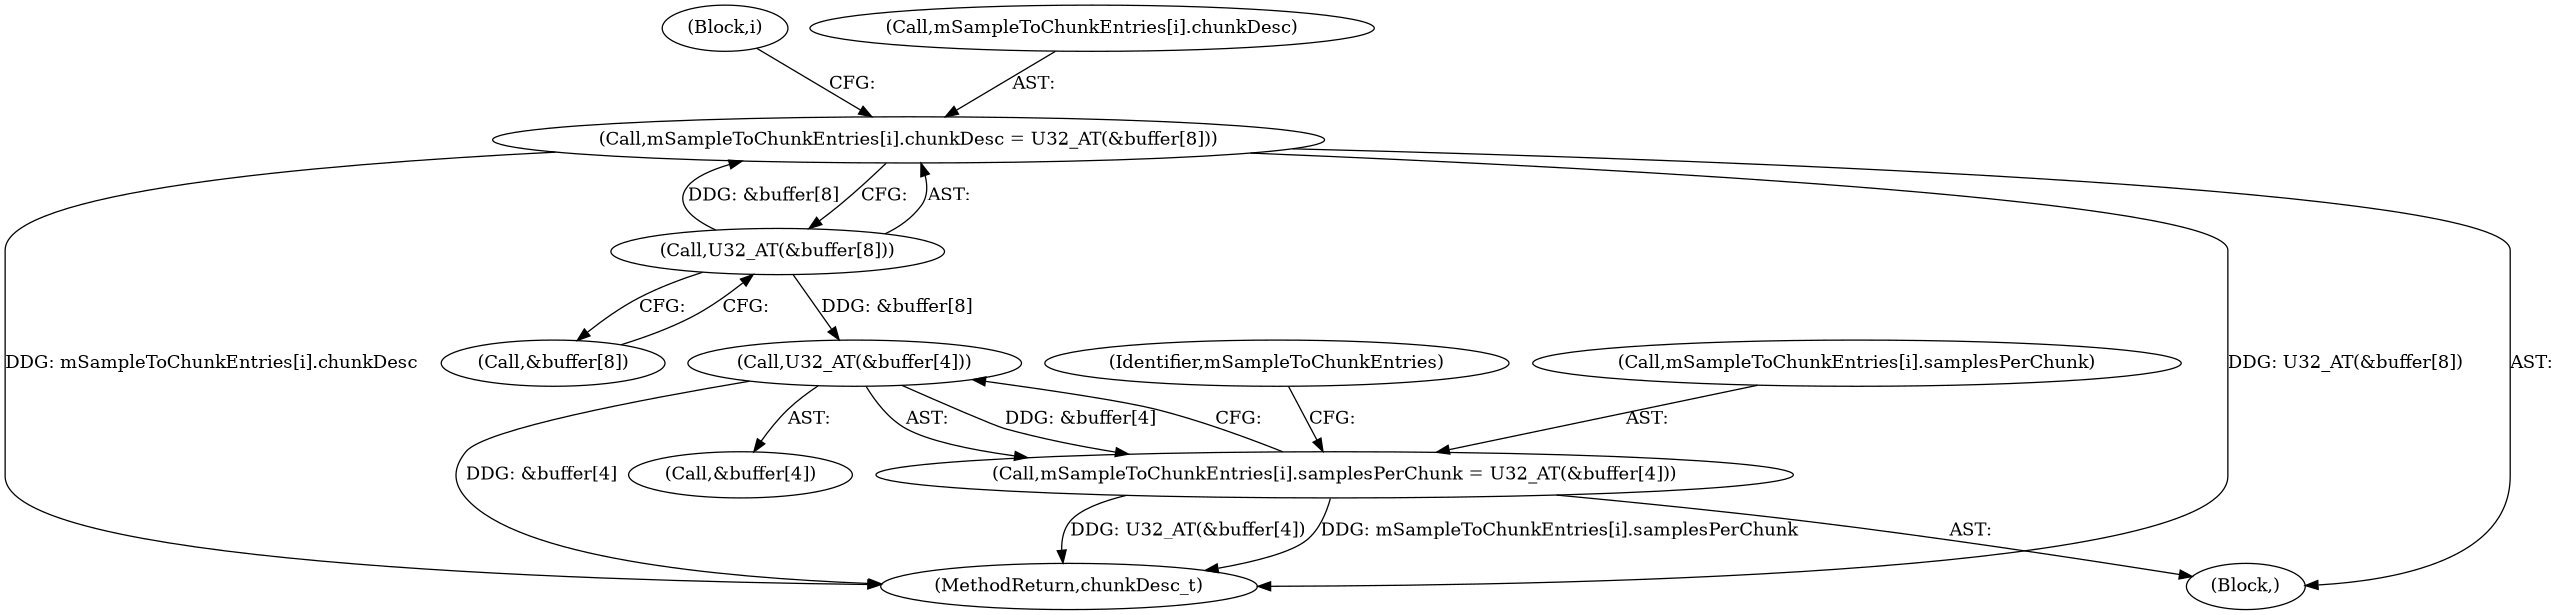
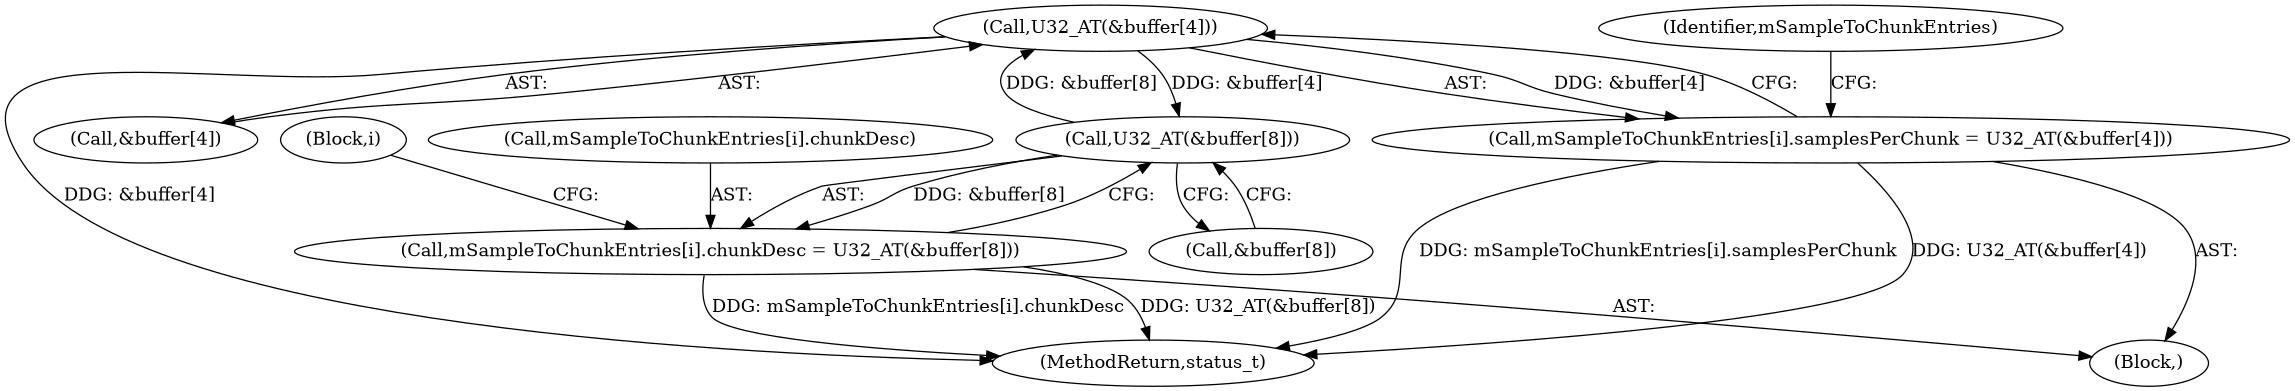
edge "(Call,U32_AT(&buffer[4]))" -> "(Call,U32_AT(&buffer[8]))": added, label "DDG: &buffer[4]"
edge "(Call,&buffer[4])" -> "(Call,U32_AT(&buffer[4]))": added, label "AST:"
node "(Call,mSampleToChunkEntries[i].samplesPerChunk)": removed
node "(MethodReturn,chunkDesc_t)": label "(MethodReturn,chunkDesc_t)" -> "(MethodReturn,status_t)"
